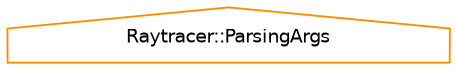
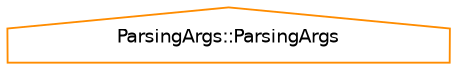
node "Raytracer::ParsingArgs": label "Raytracer::ParsingArgs" -> "ParsingArgs::ParsingArgs"
